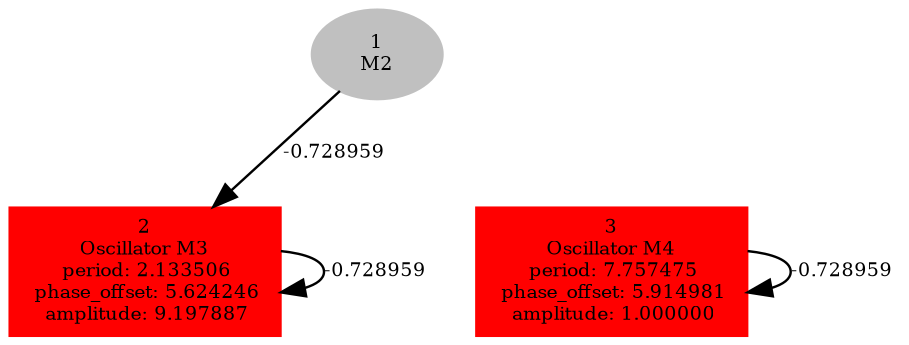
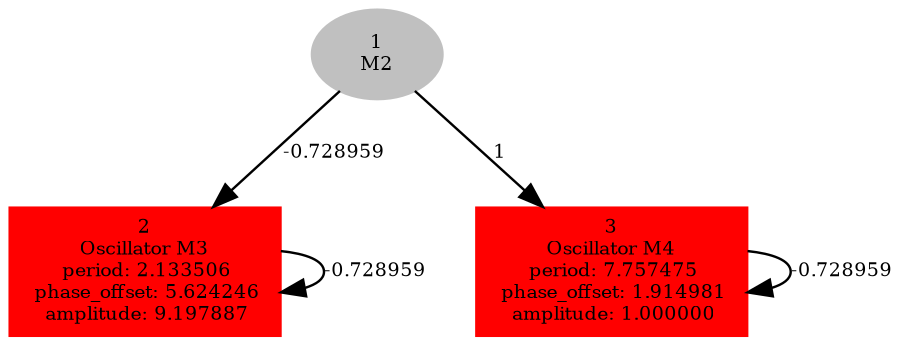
edge "1" -> "3": added, label "1"
node "3": text "phase_offset: 5.914981" -> "phase_offset: 1.914981"
